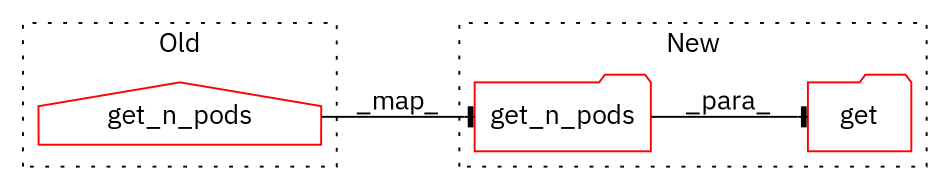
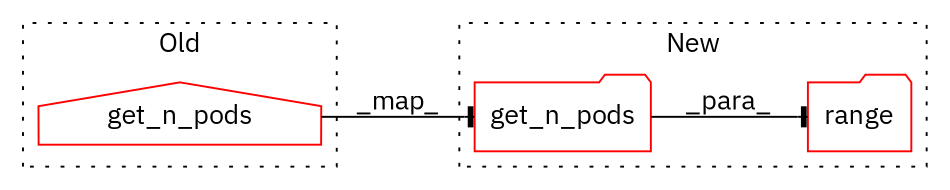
node "get": label "get" -> "range"
